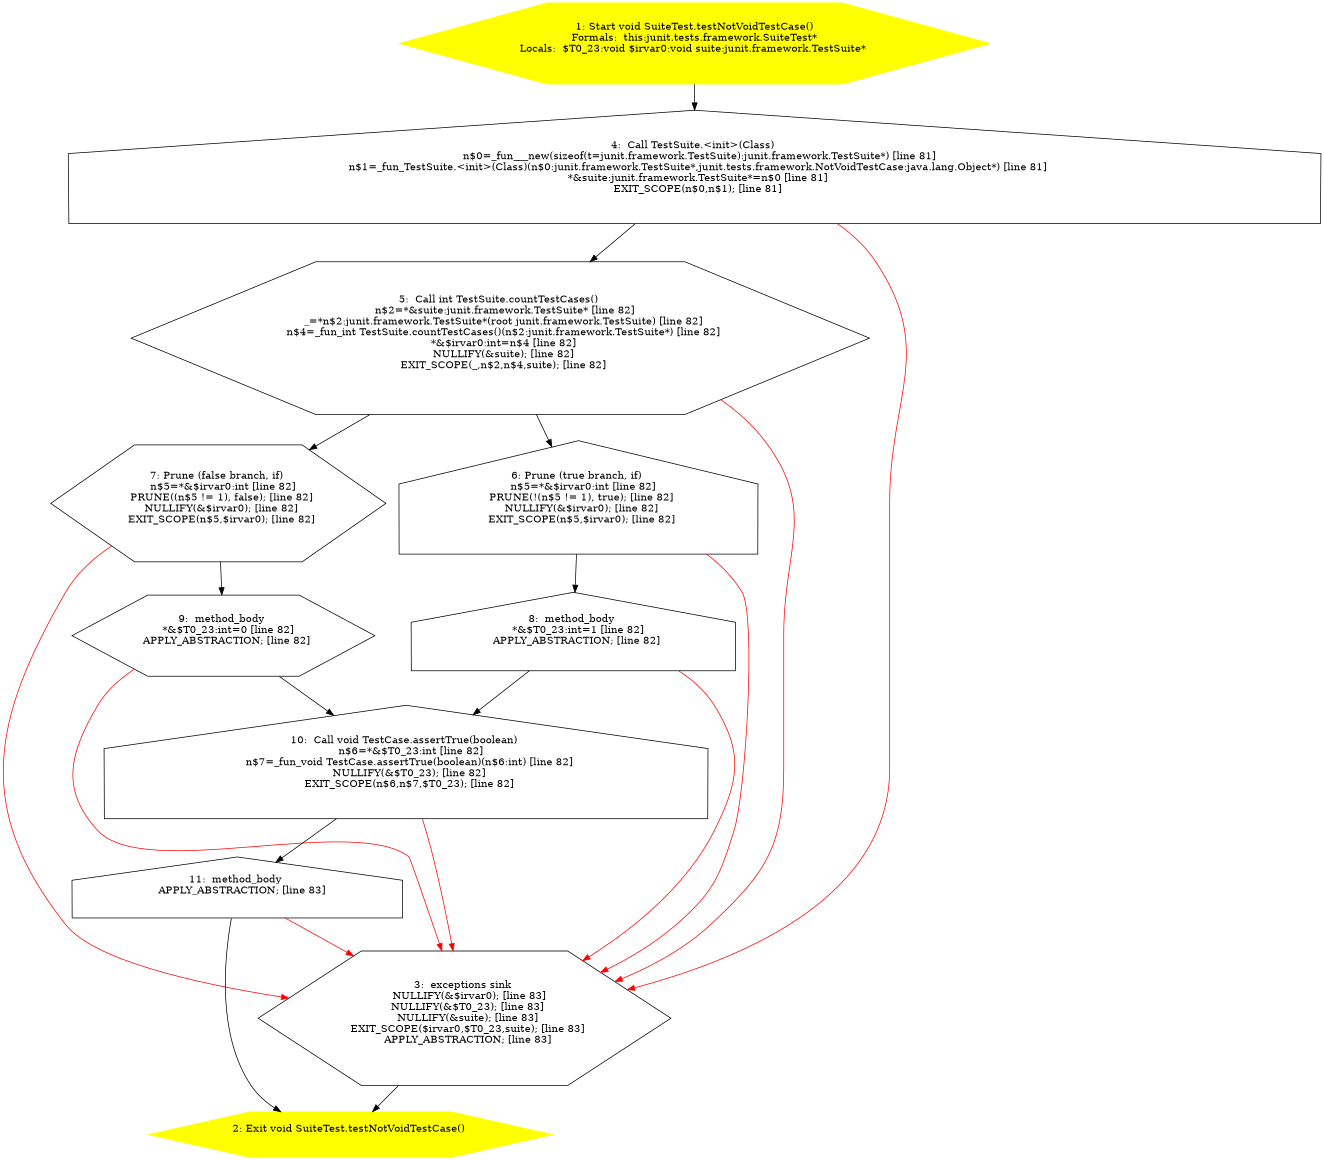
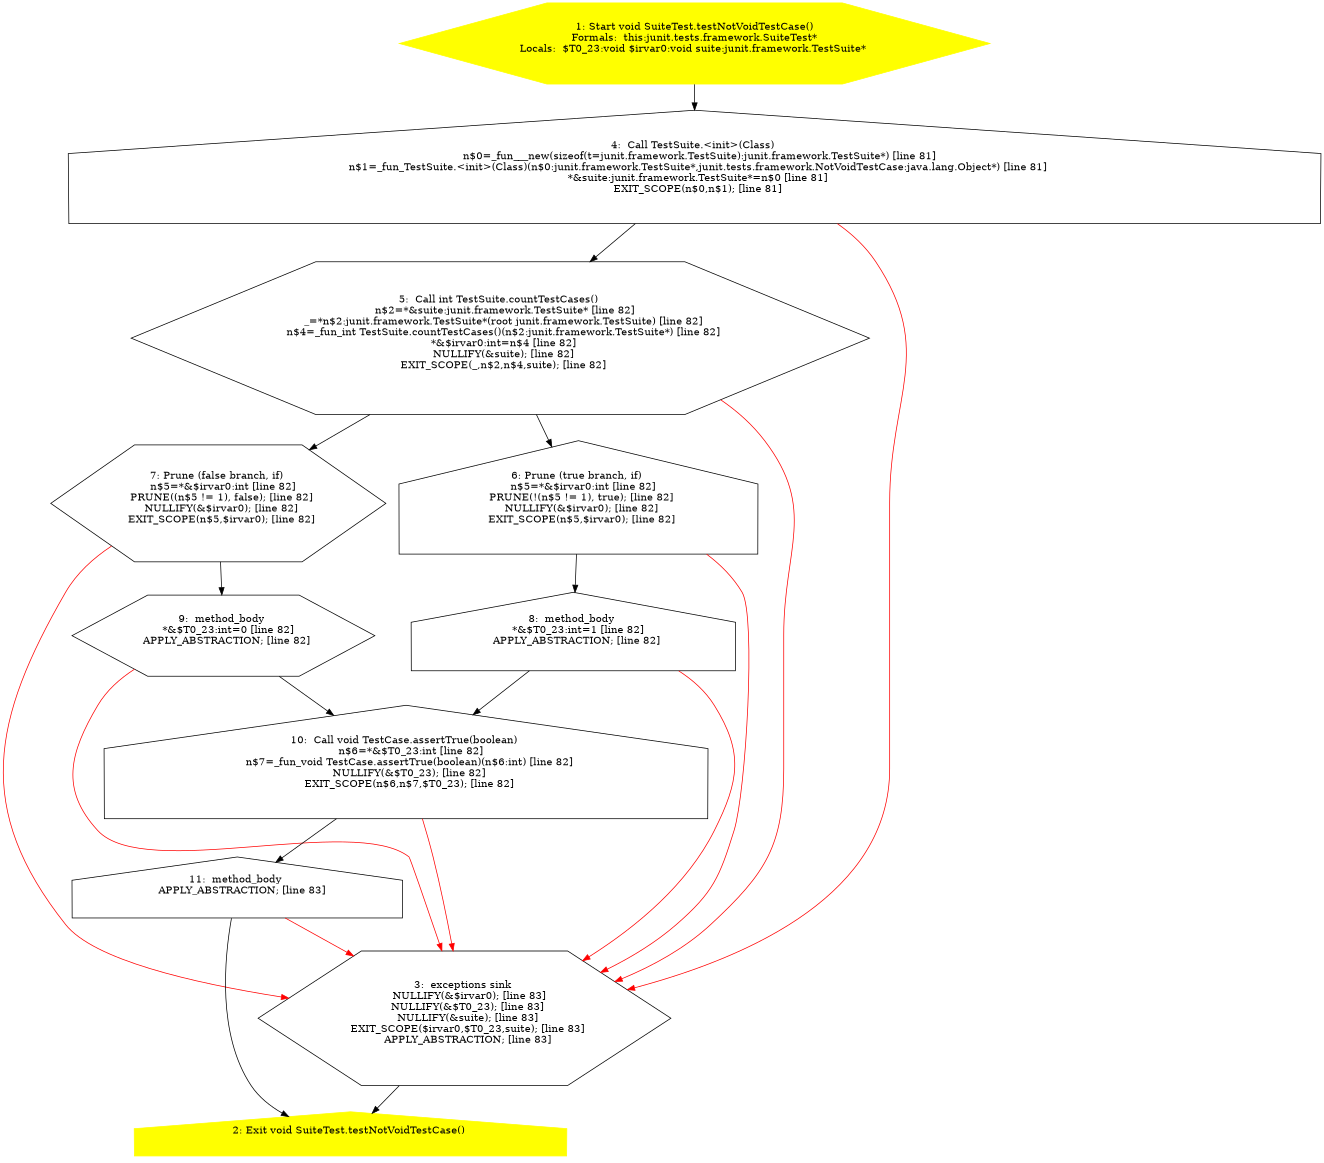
node "2: Exit void SuiteTest.testNotVoidTestCase()": shape hexagon -> house
